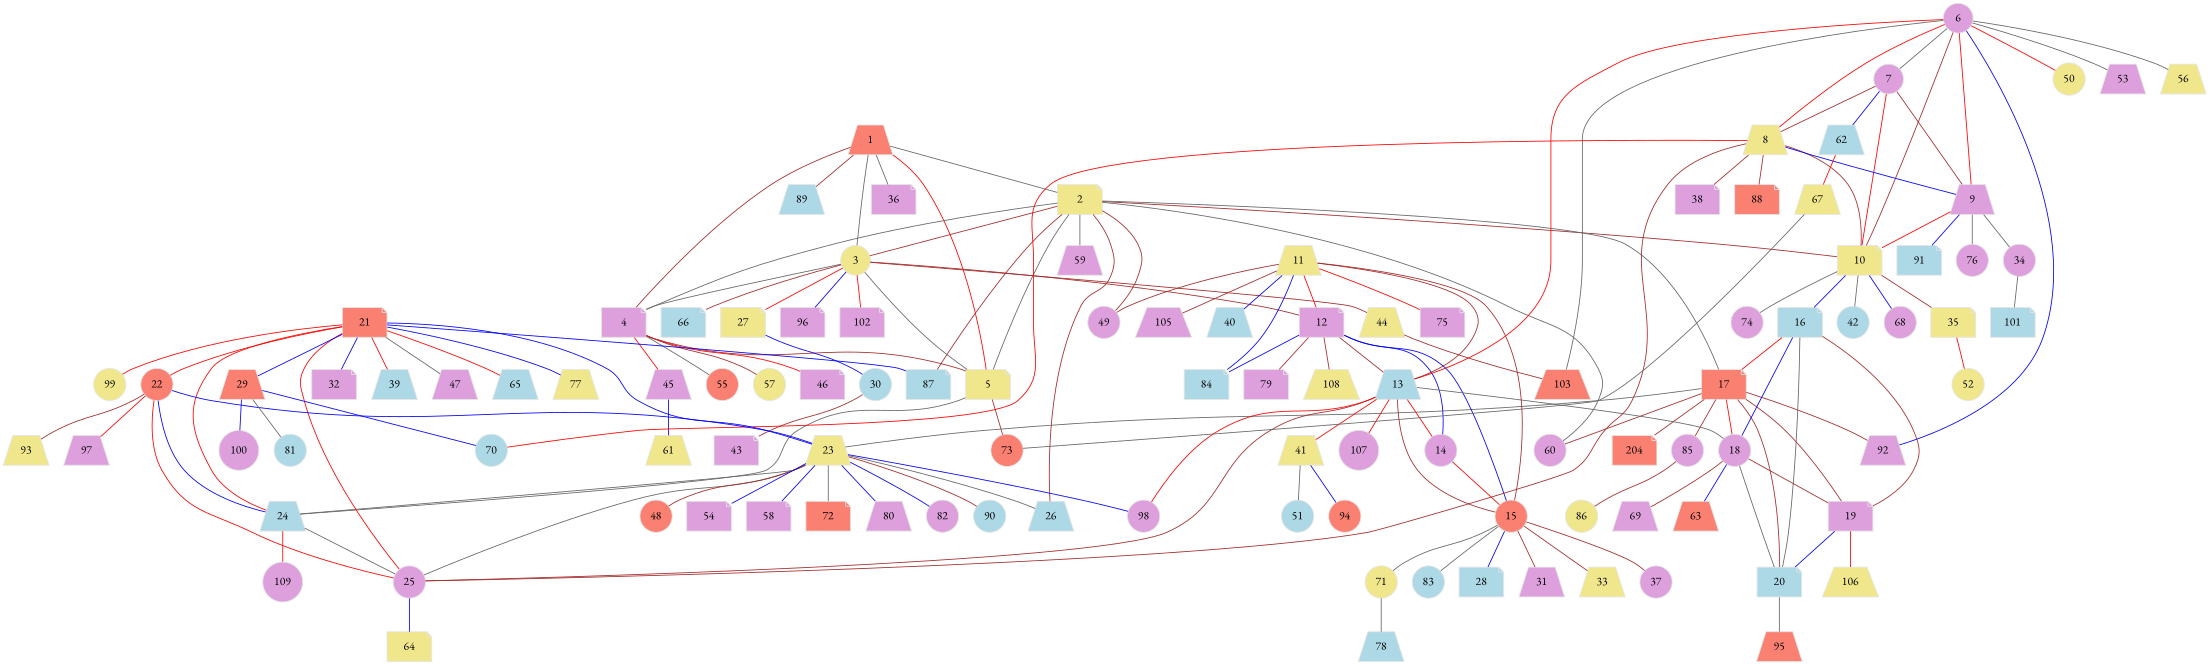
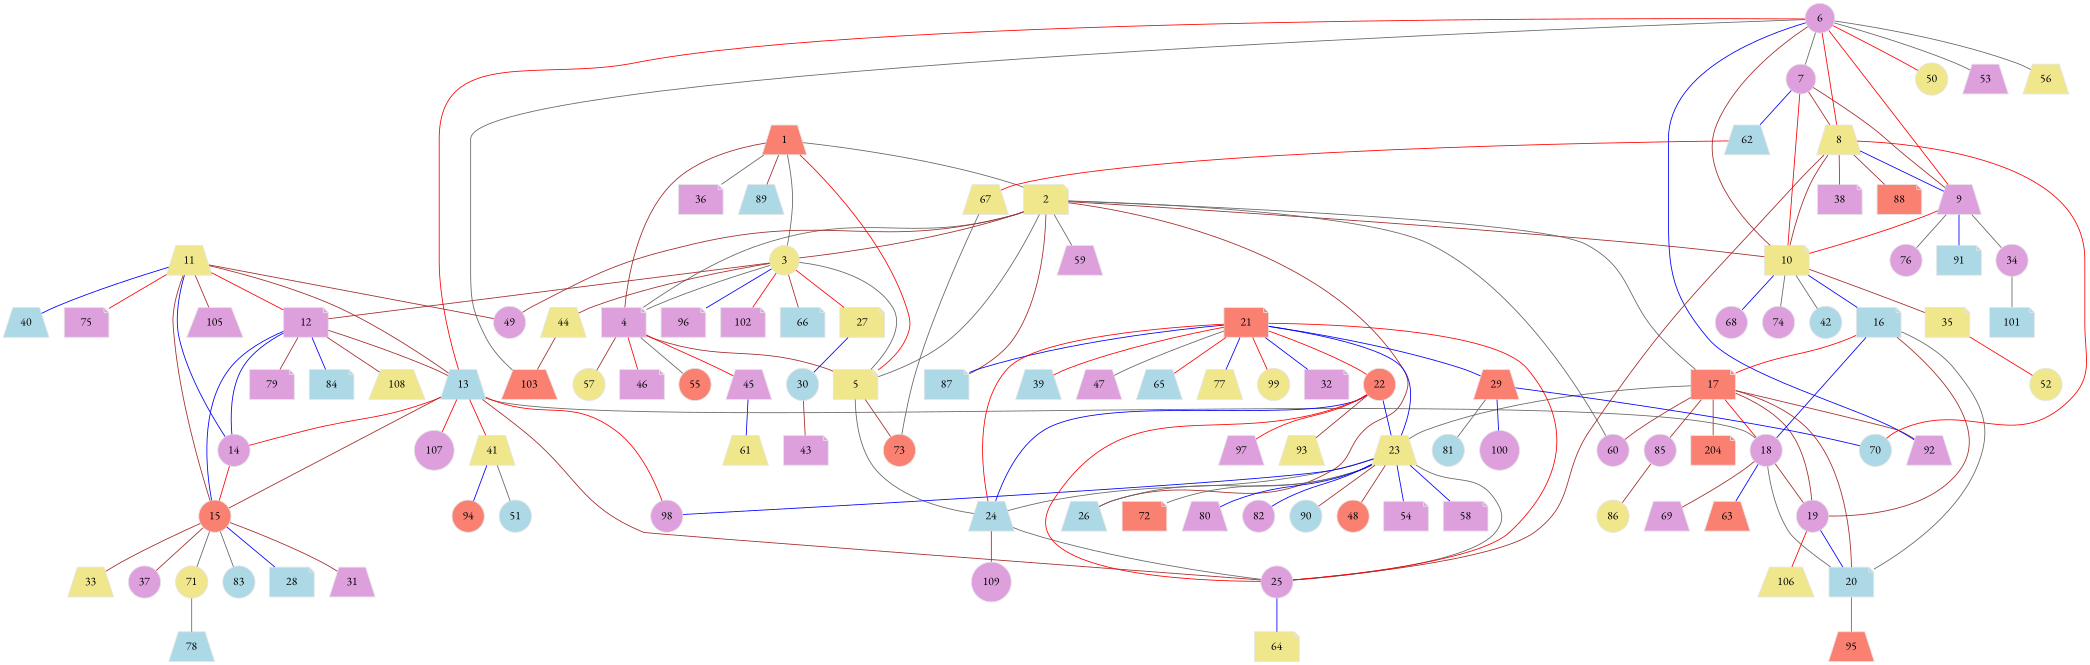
edge "11" -- "84": now "11" -- "14"
node "19": shape note -> circle
